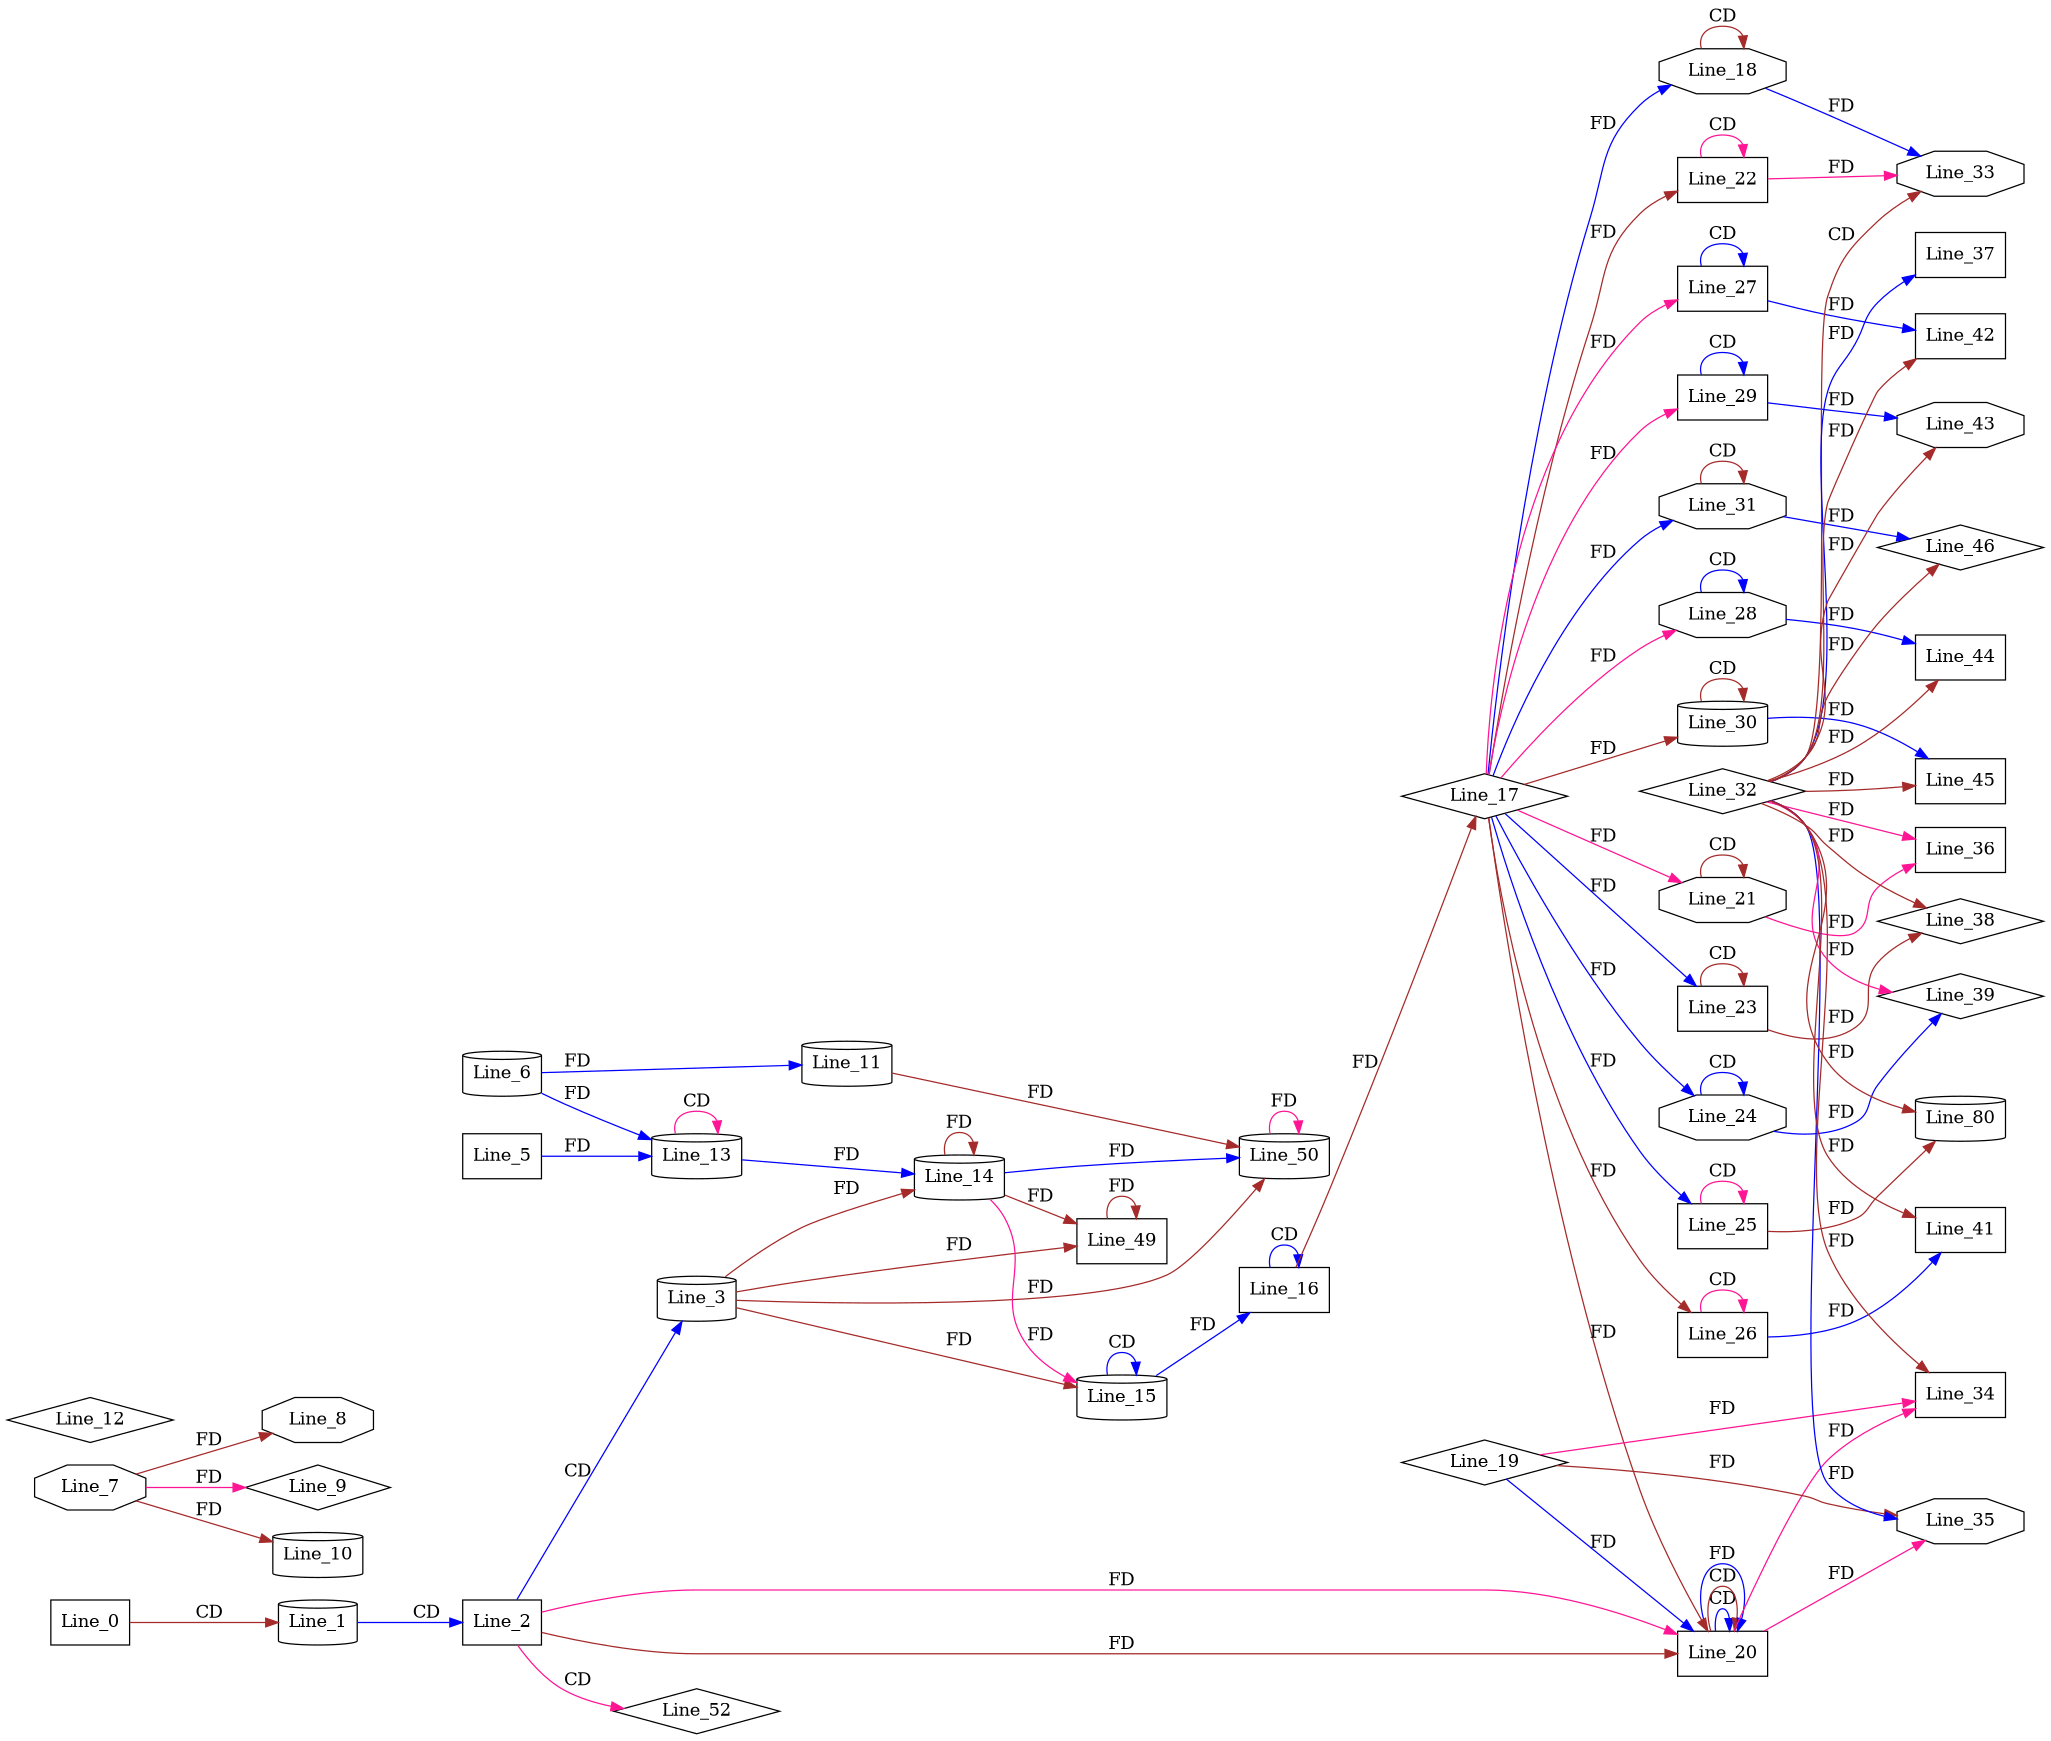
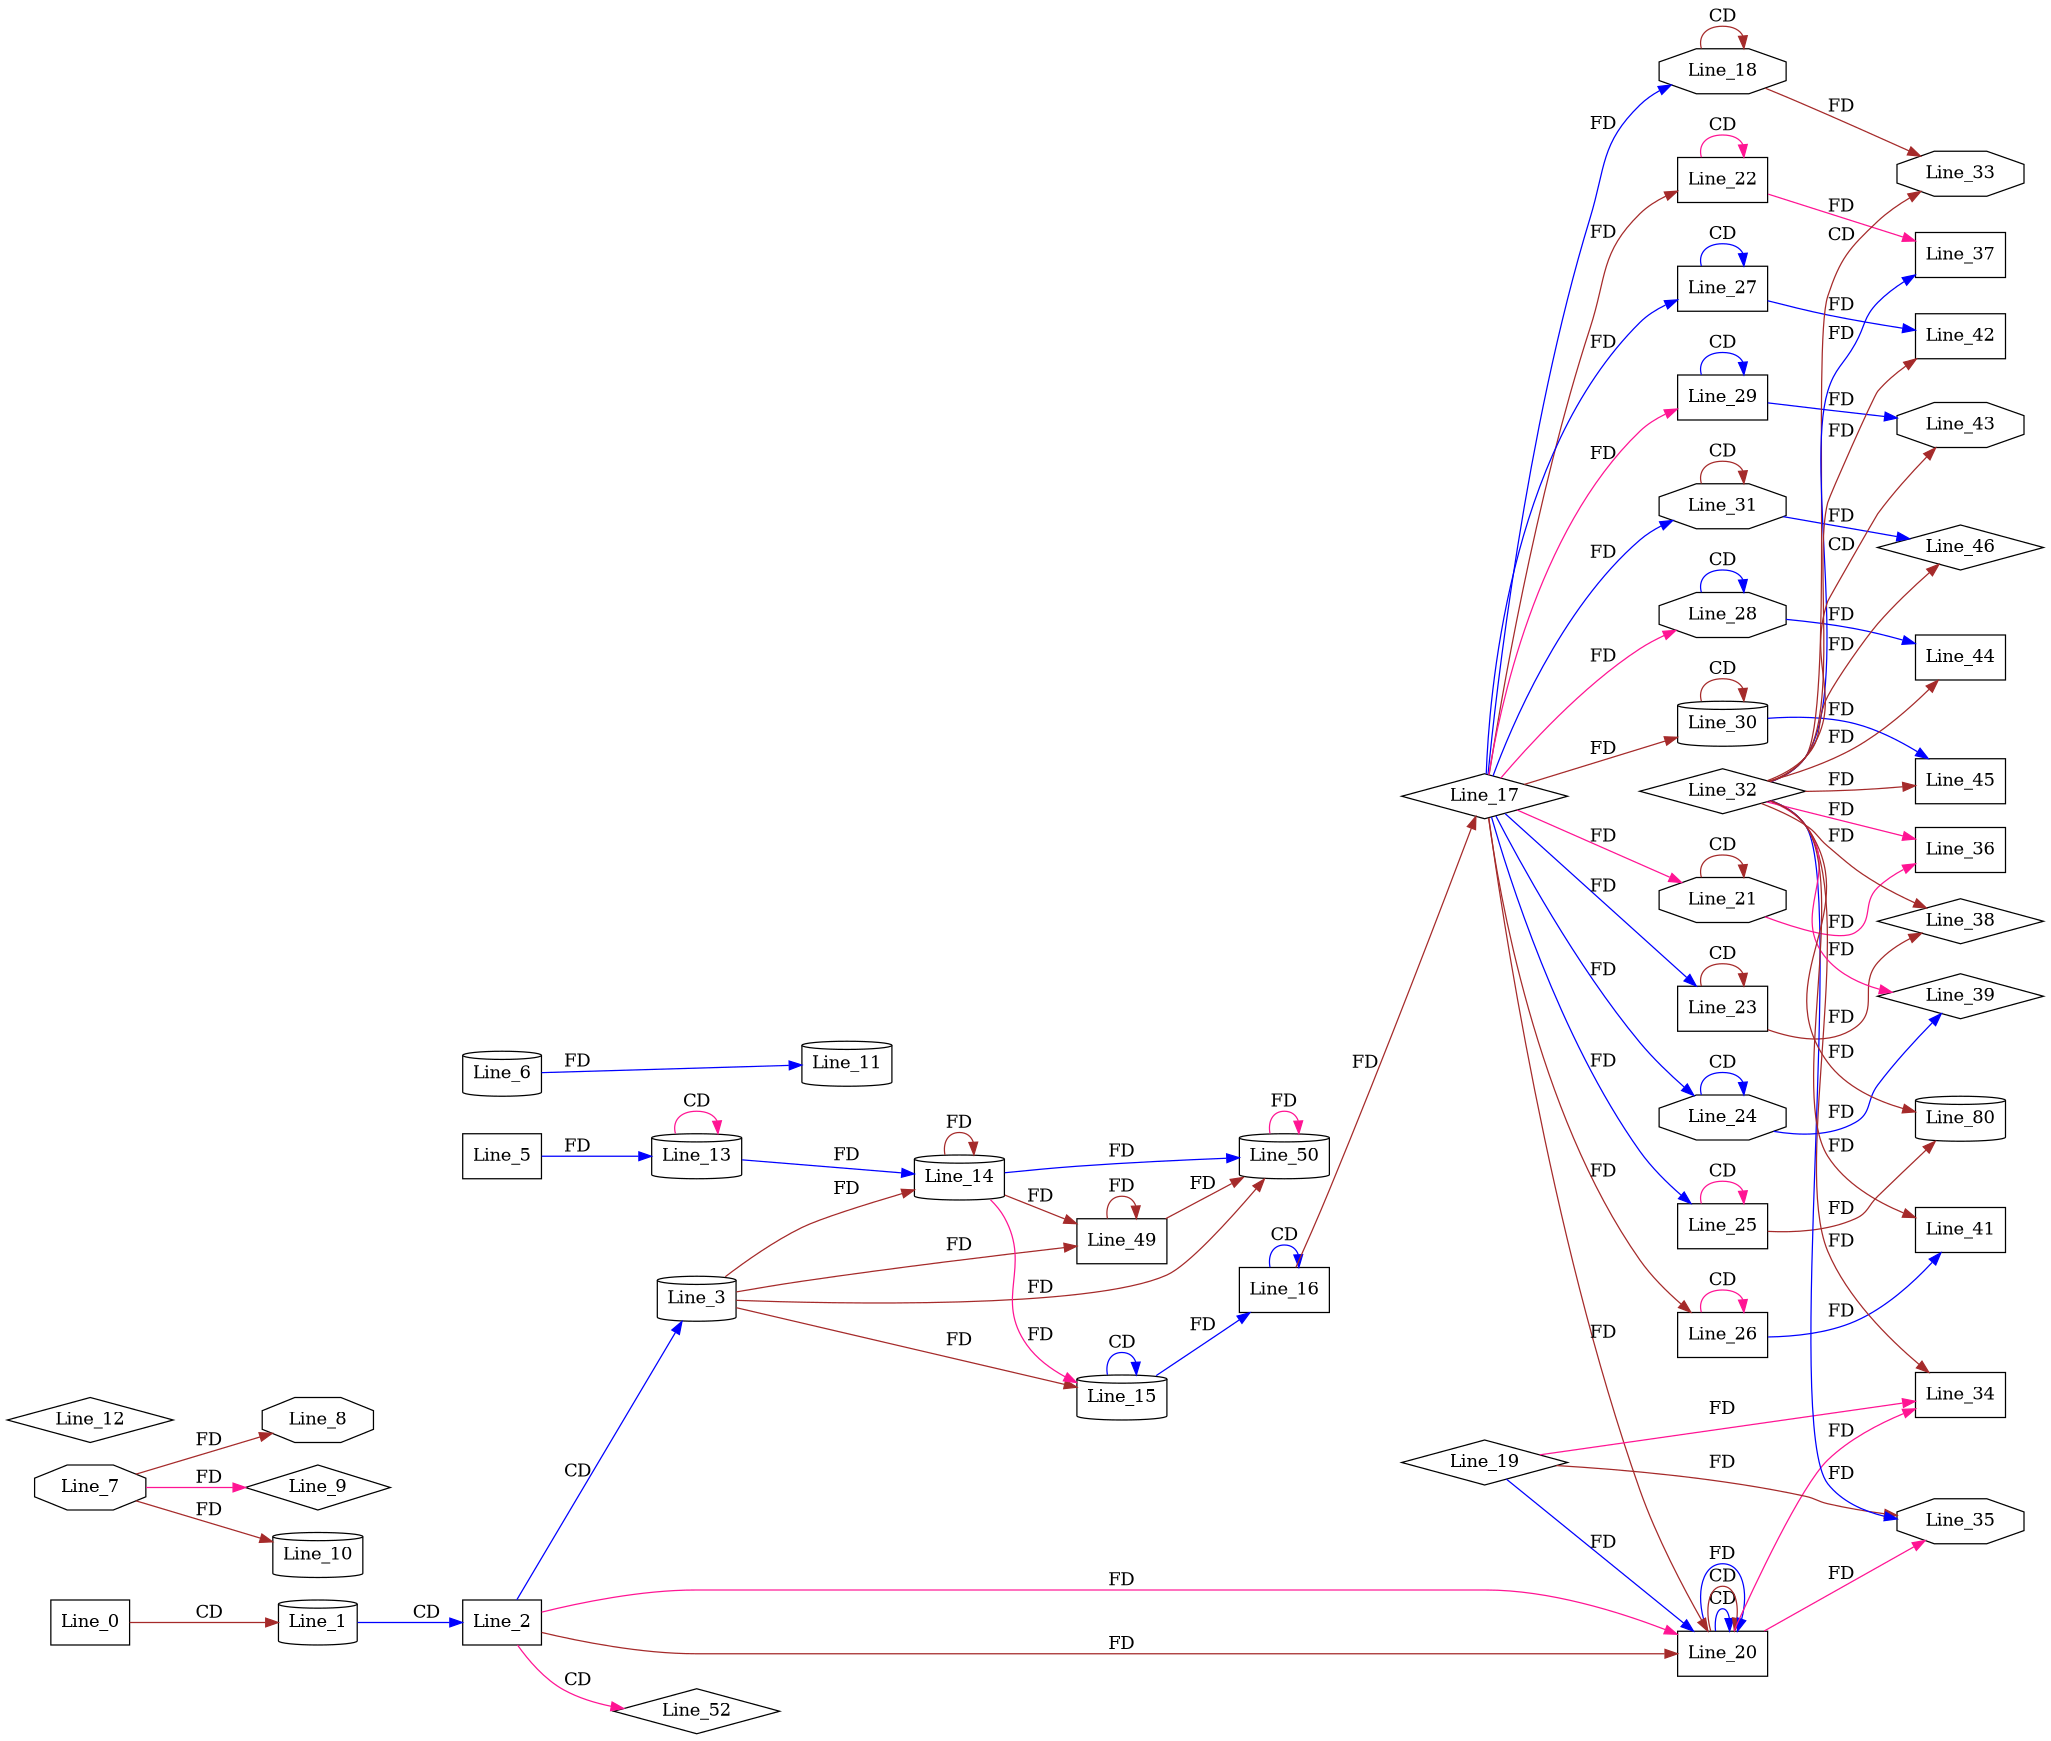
edge "Line_18" -> "Line_33": color blue -> brown
edge "Line_22" -> "Line_33": now "Line_22" -> "Line_37"
edge "Line_17" -> "Line_27": color deeppink -> blue
edge "Line_32" -> "Line_43": label "FD" -> "CD"
edge "Line_11" -> "Line_50": now "Line_49" -> "Line_50"
edge "Line_6" -> "Line_13": removed, label "FD"
